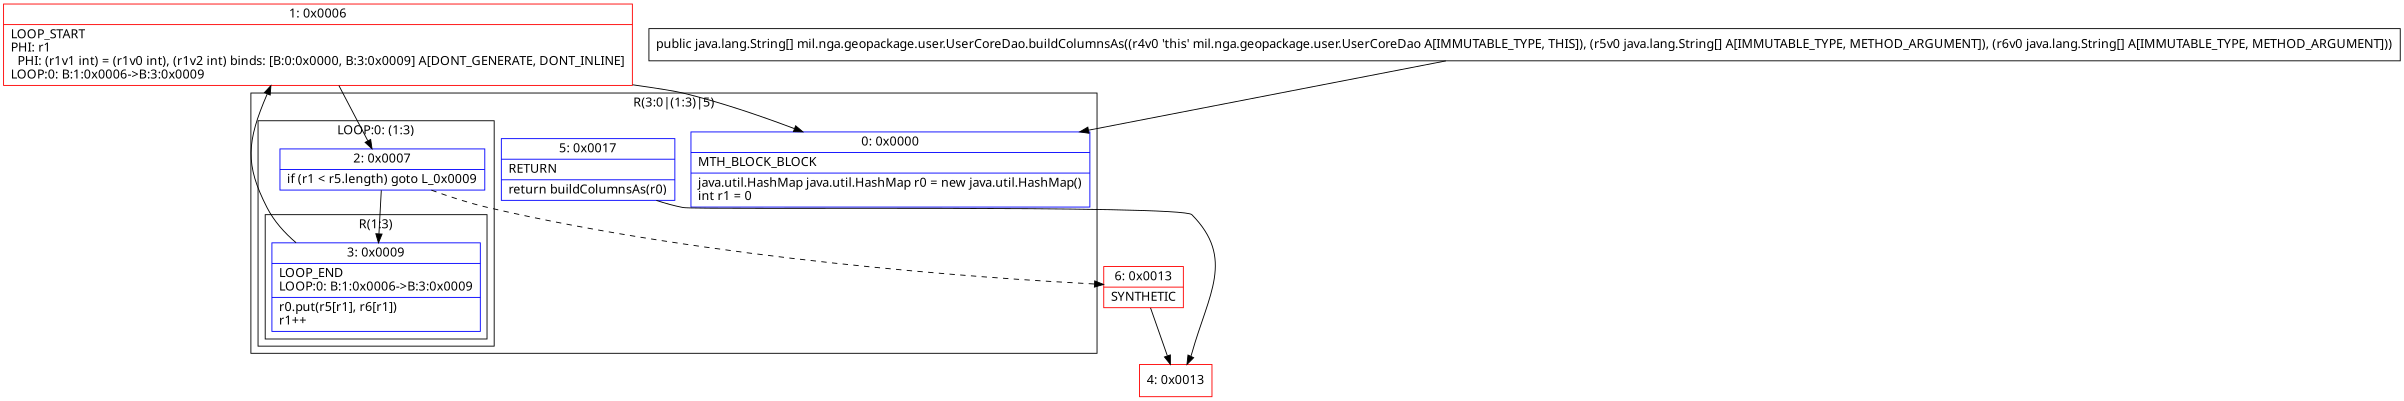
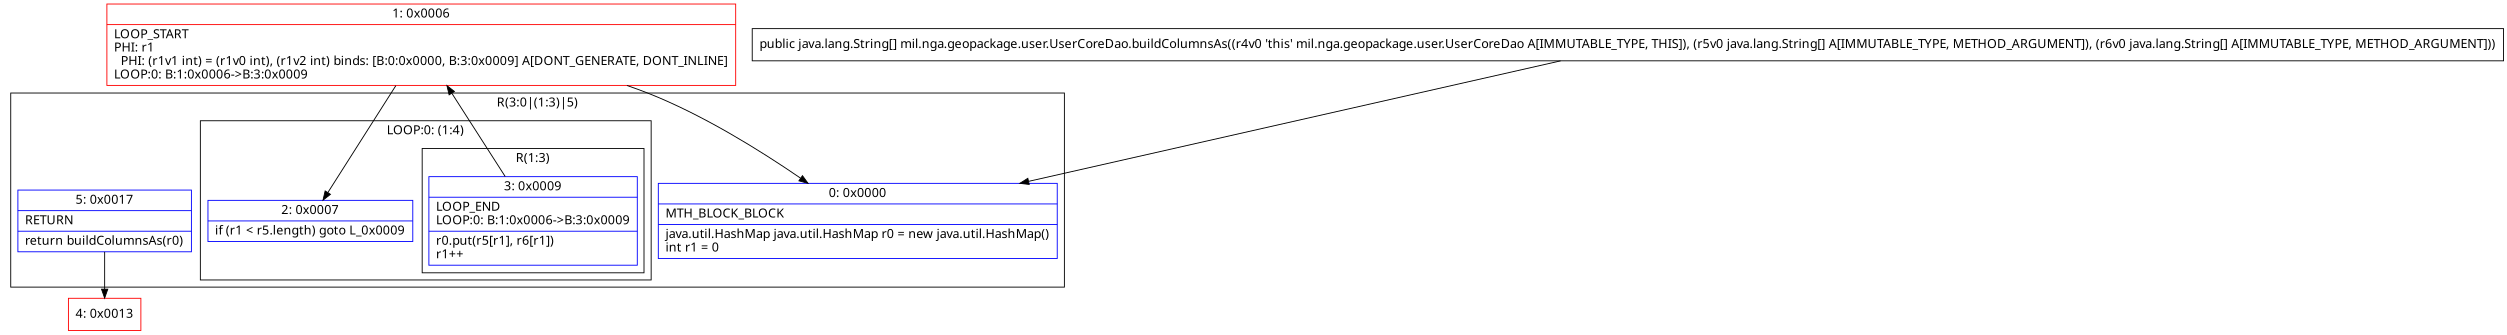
cluster "LOOP:0: (1:3)": label "LOOP:0: (1:3)" -> "LOOP:0: (1:4)"
edge "2: 0x0007" -> "3: 0x0009": removed
node "6: 0x0013": removed
